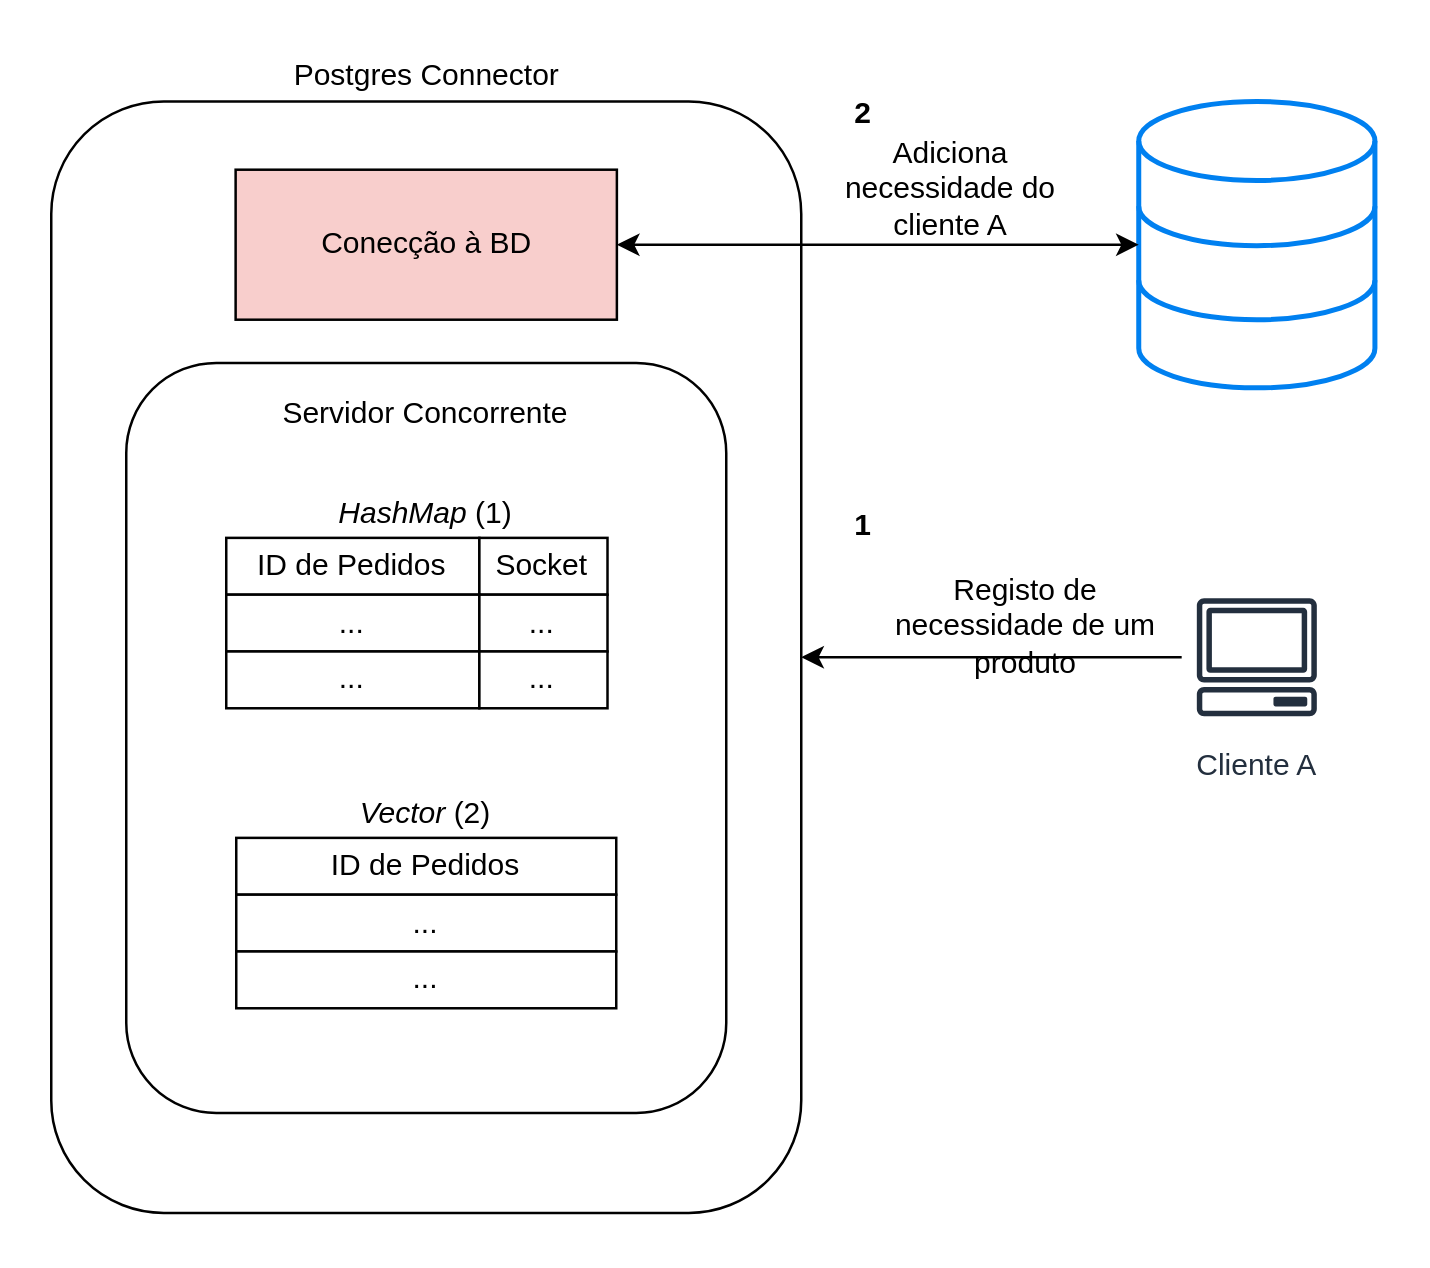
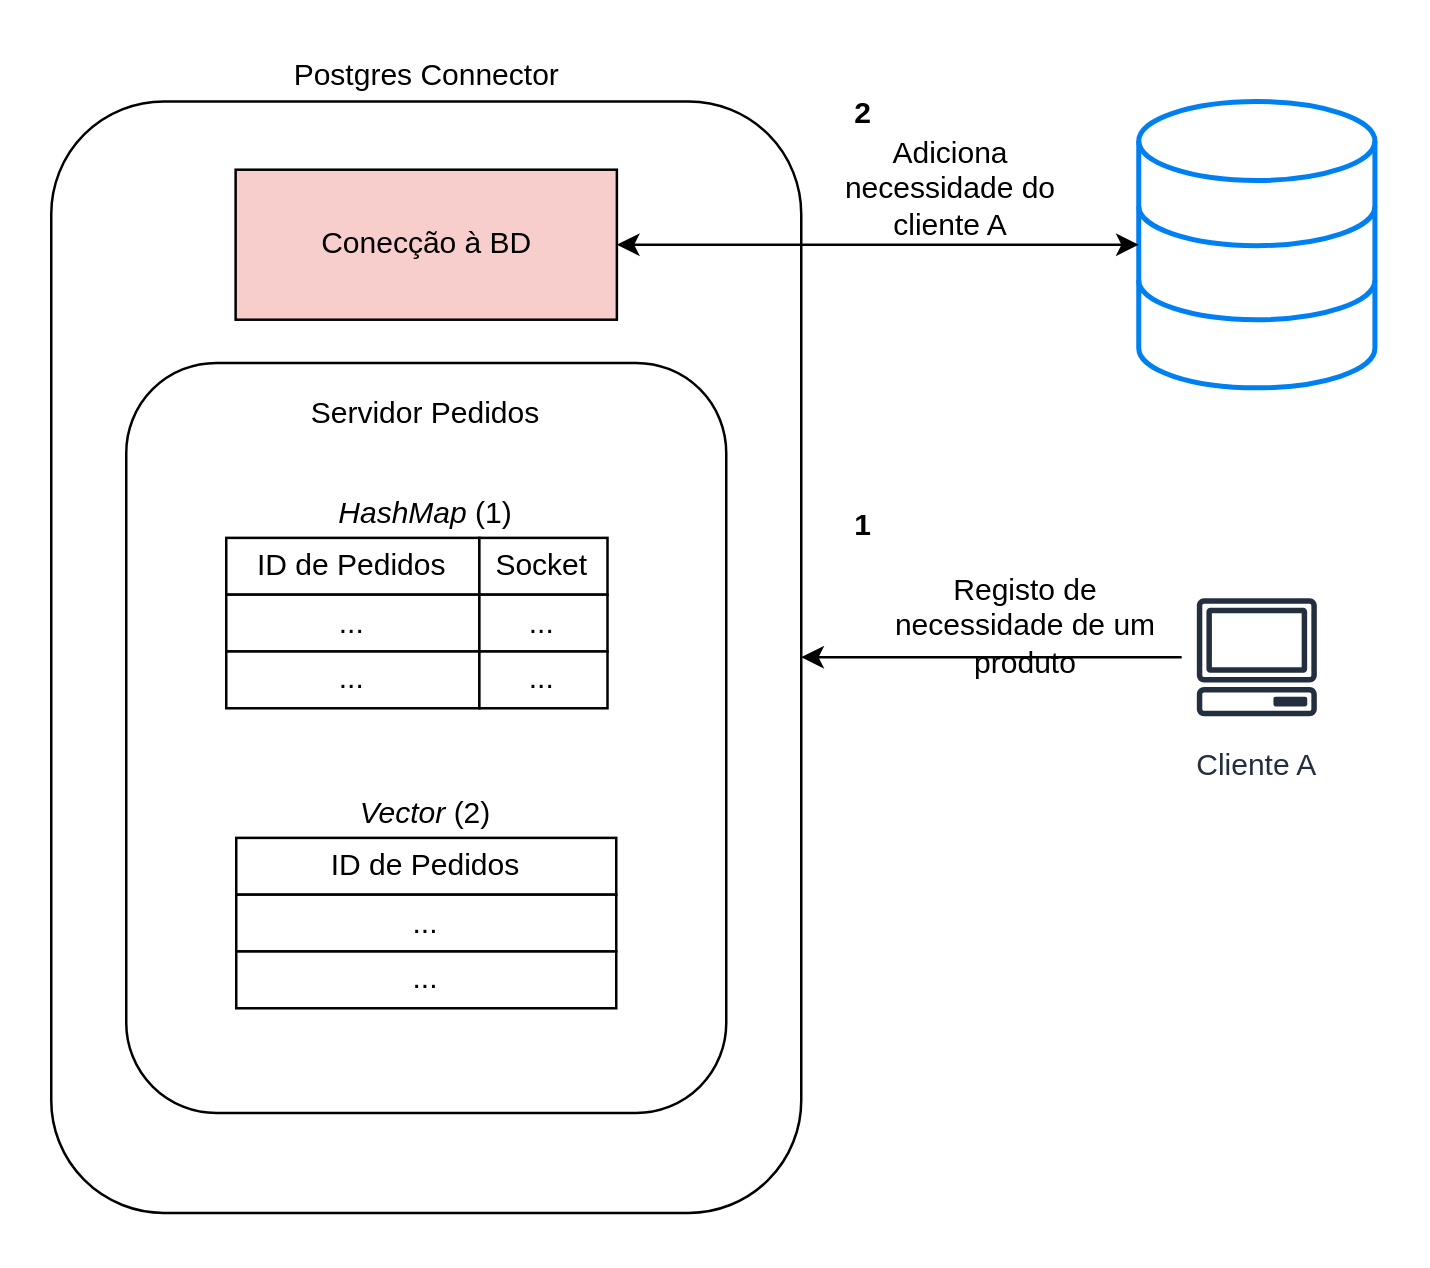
node "Servidor Concorrente": label "Servidor Concorrente" -> "Servidor Pedidos"
